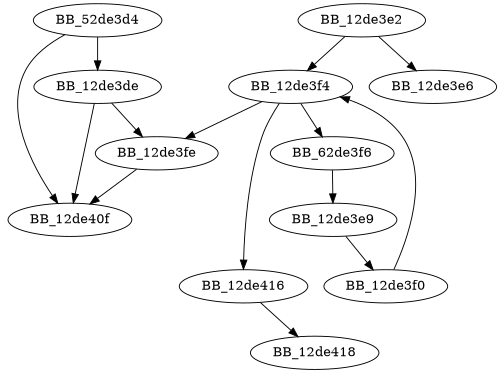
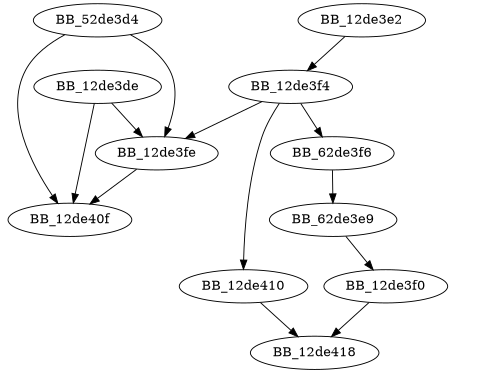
edge "BB_52de3d4" -> "BB_12de3de": now "BB_52de3d4" -> "BB_12de3fe"
node "BB_12de3e6": removed
edge "BB_12de3f0" -> "BB_12de3f4": now "BB_12de3f0" -> "BB_12de418"
node "BB_12de3e9": label "BB_12de3e9" -> "BB_62de3e9"
node "BB_12de416": label "BB_12de416" -> "BB_12de410"
